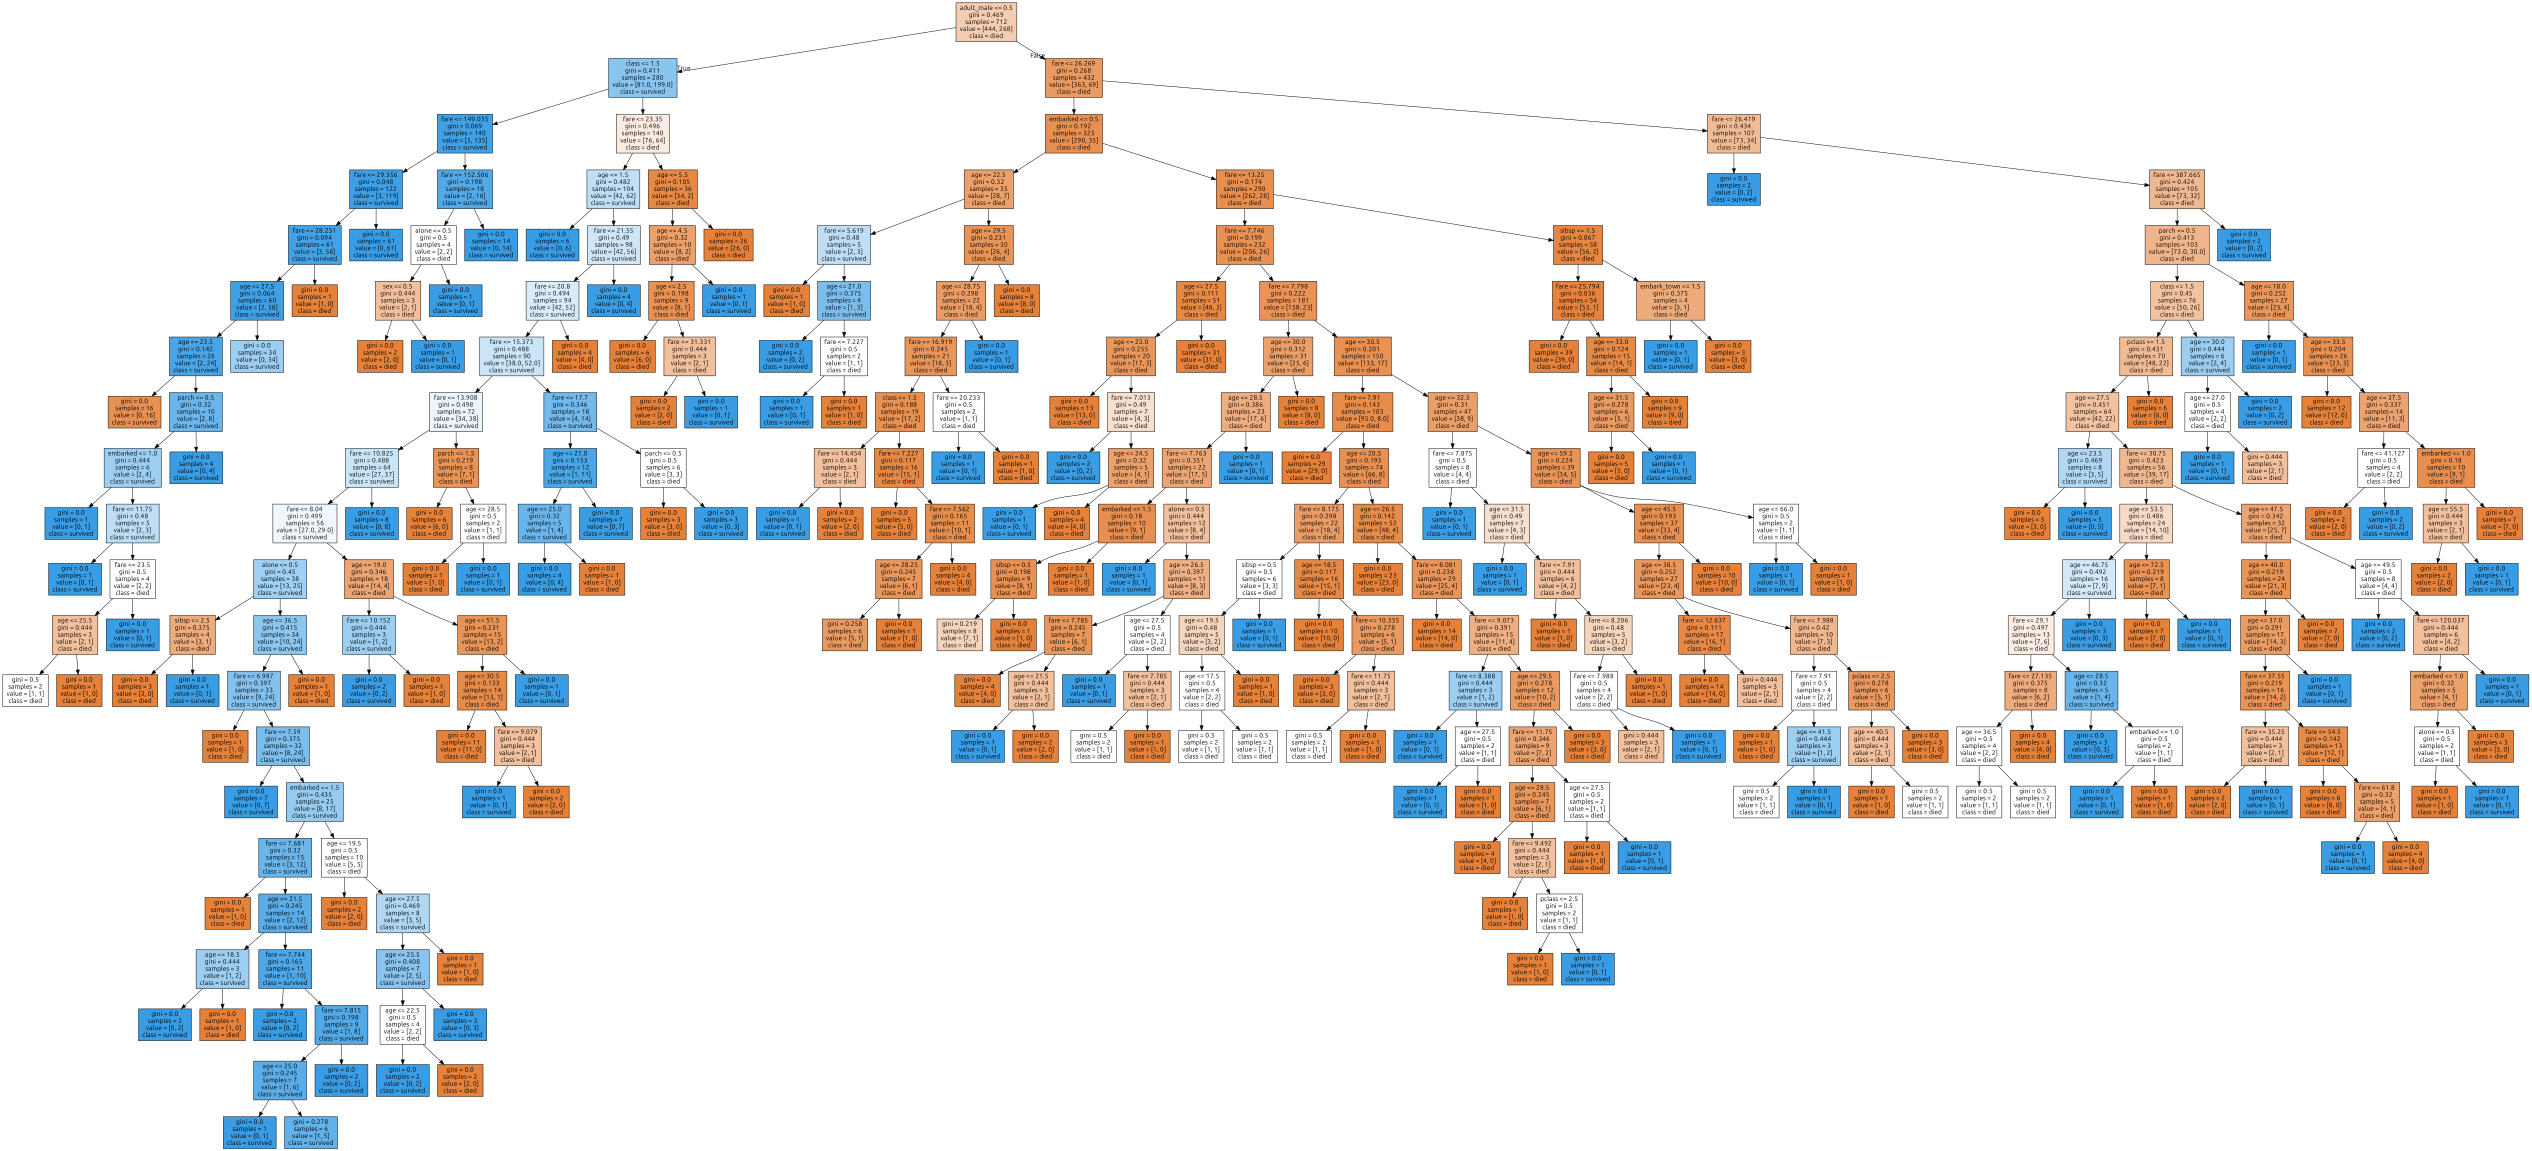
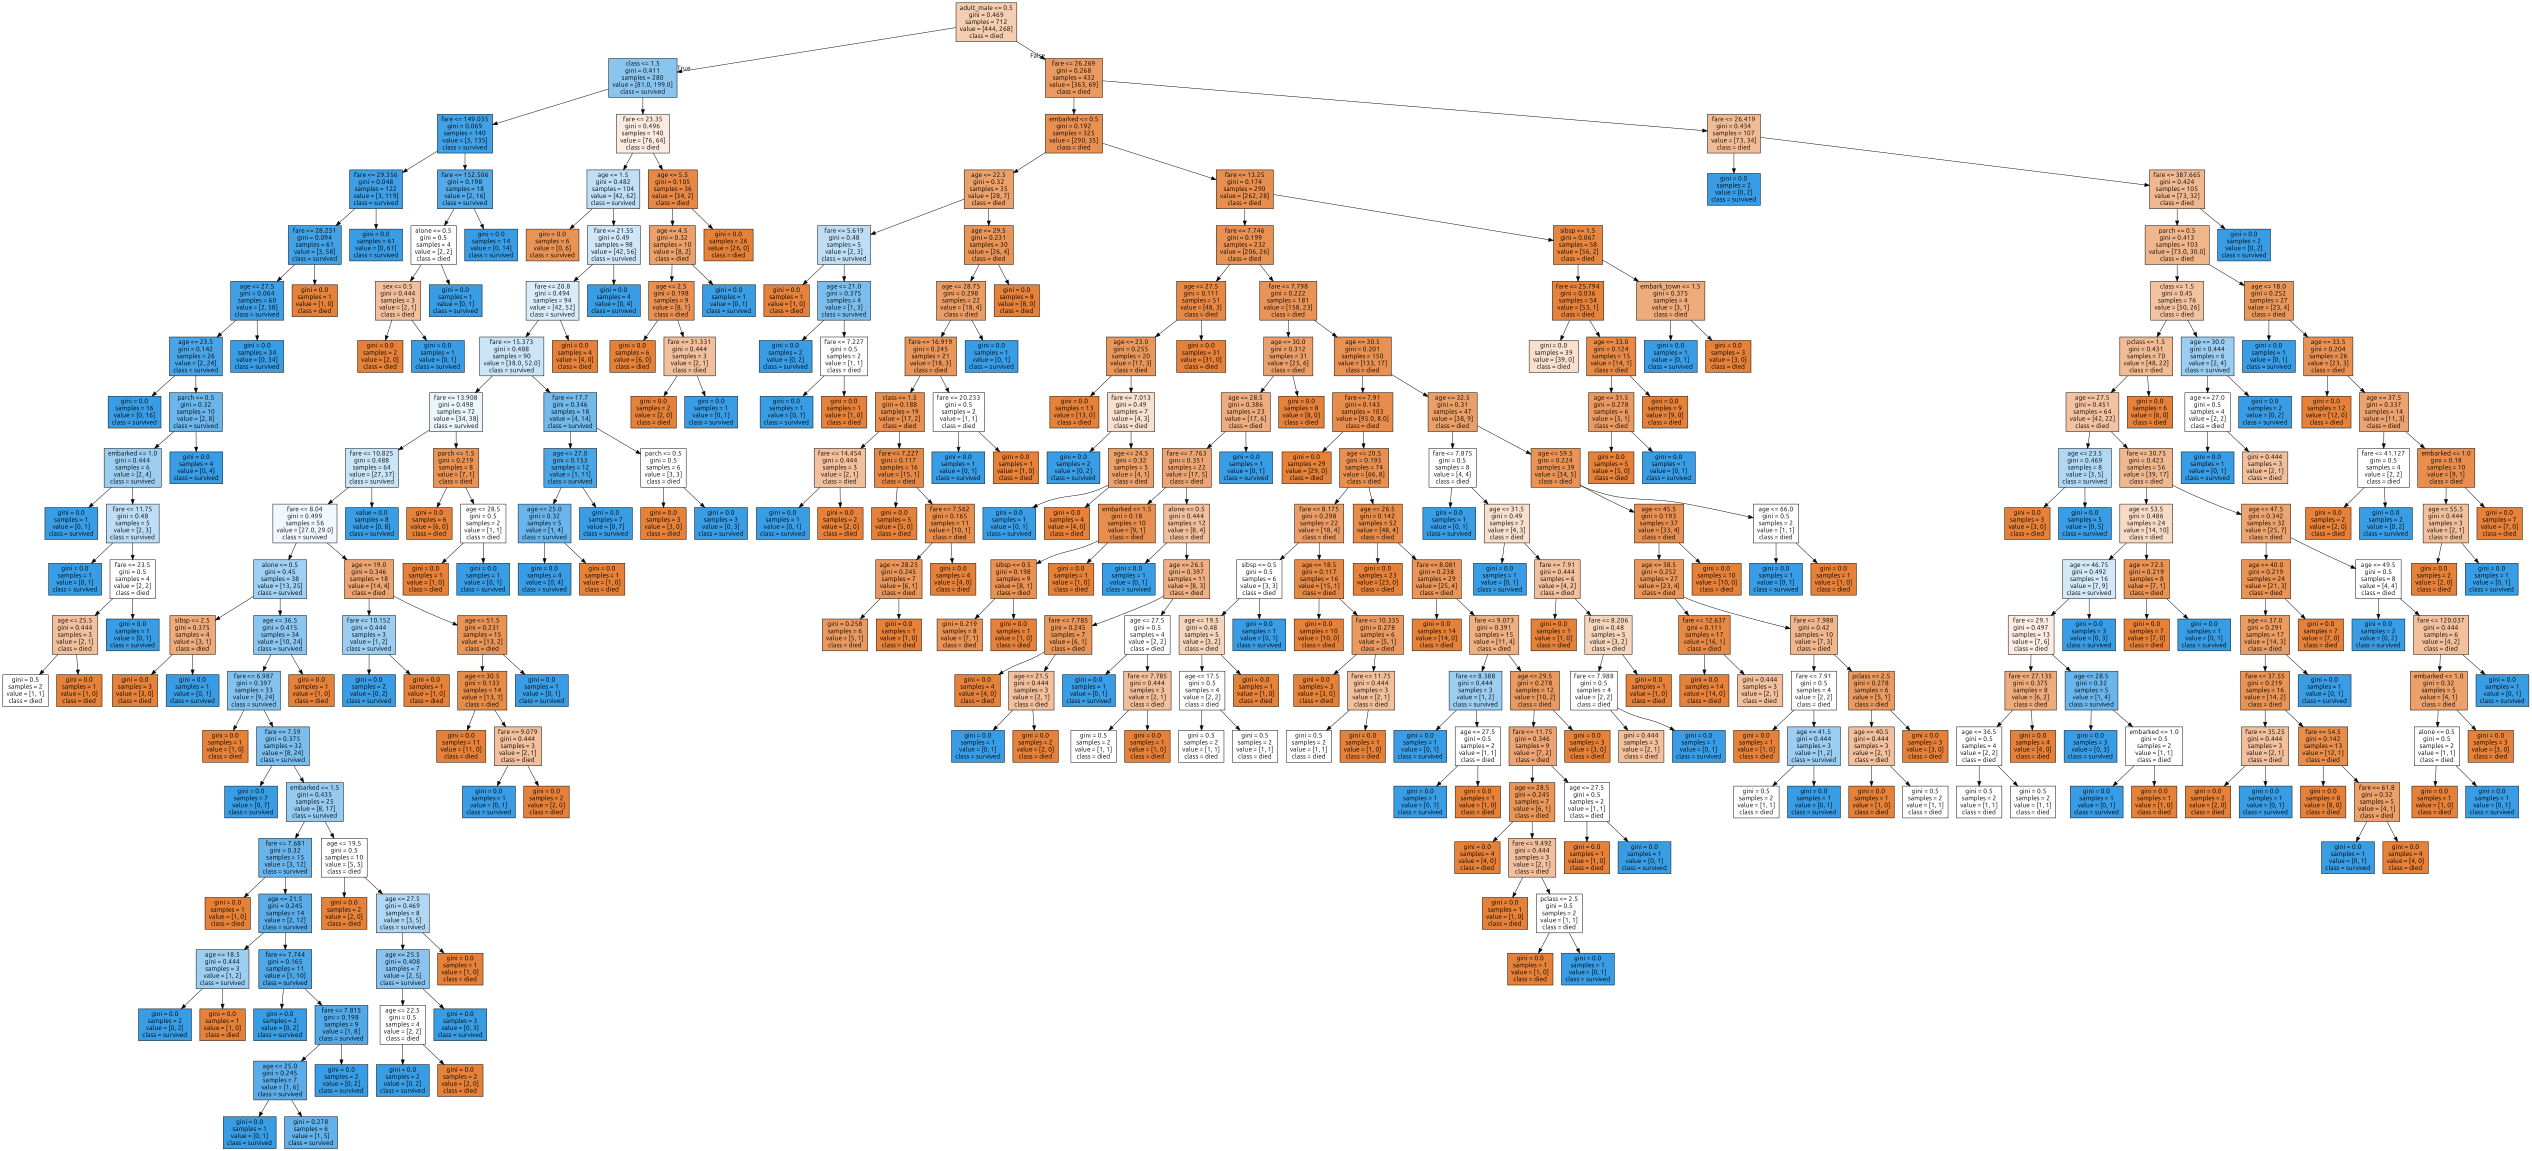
node "gini = 0.0 samples = 6 value = [0, 6] class = survived": fillcolor #399de5 -> #e99355
node "gini = 0.0 samples = 34 value = [0, 34] class = survived": fillcolor #9ccef2 -> #399de5
node "gini = 0.0 samples = 39 value = [39, 0] class = died": fillcolor #e58139 -> #f8e0ce
node "gini = 0.0 samples = 16 value = [0, 16] class = survived": fillcolor #e89051 -> #399de5
node "gini = 0.0 samples = 8 value = [0, 8] class = survived": label "gini = 0.0 samples = 8 value = [0, 8] class = survived" -> "value = 0.0 samples = 8 value = [0, 8] class = survived"
node "gini = 0.219 samples = 8 value = [7, 1] class = died": fillcolor #f6d5bd -> #e99355
